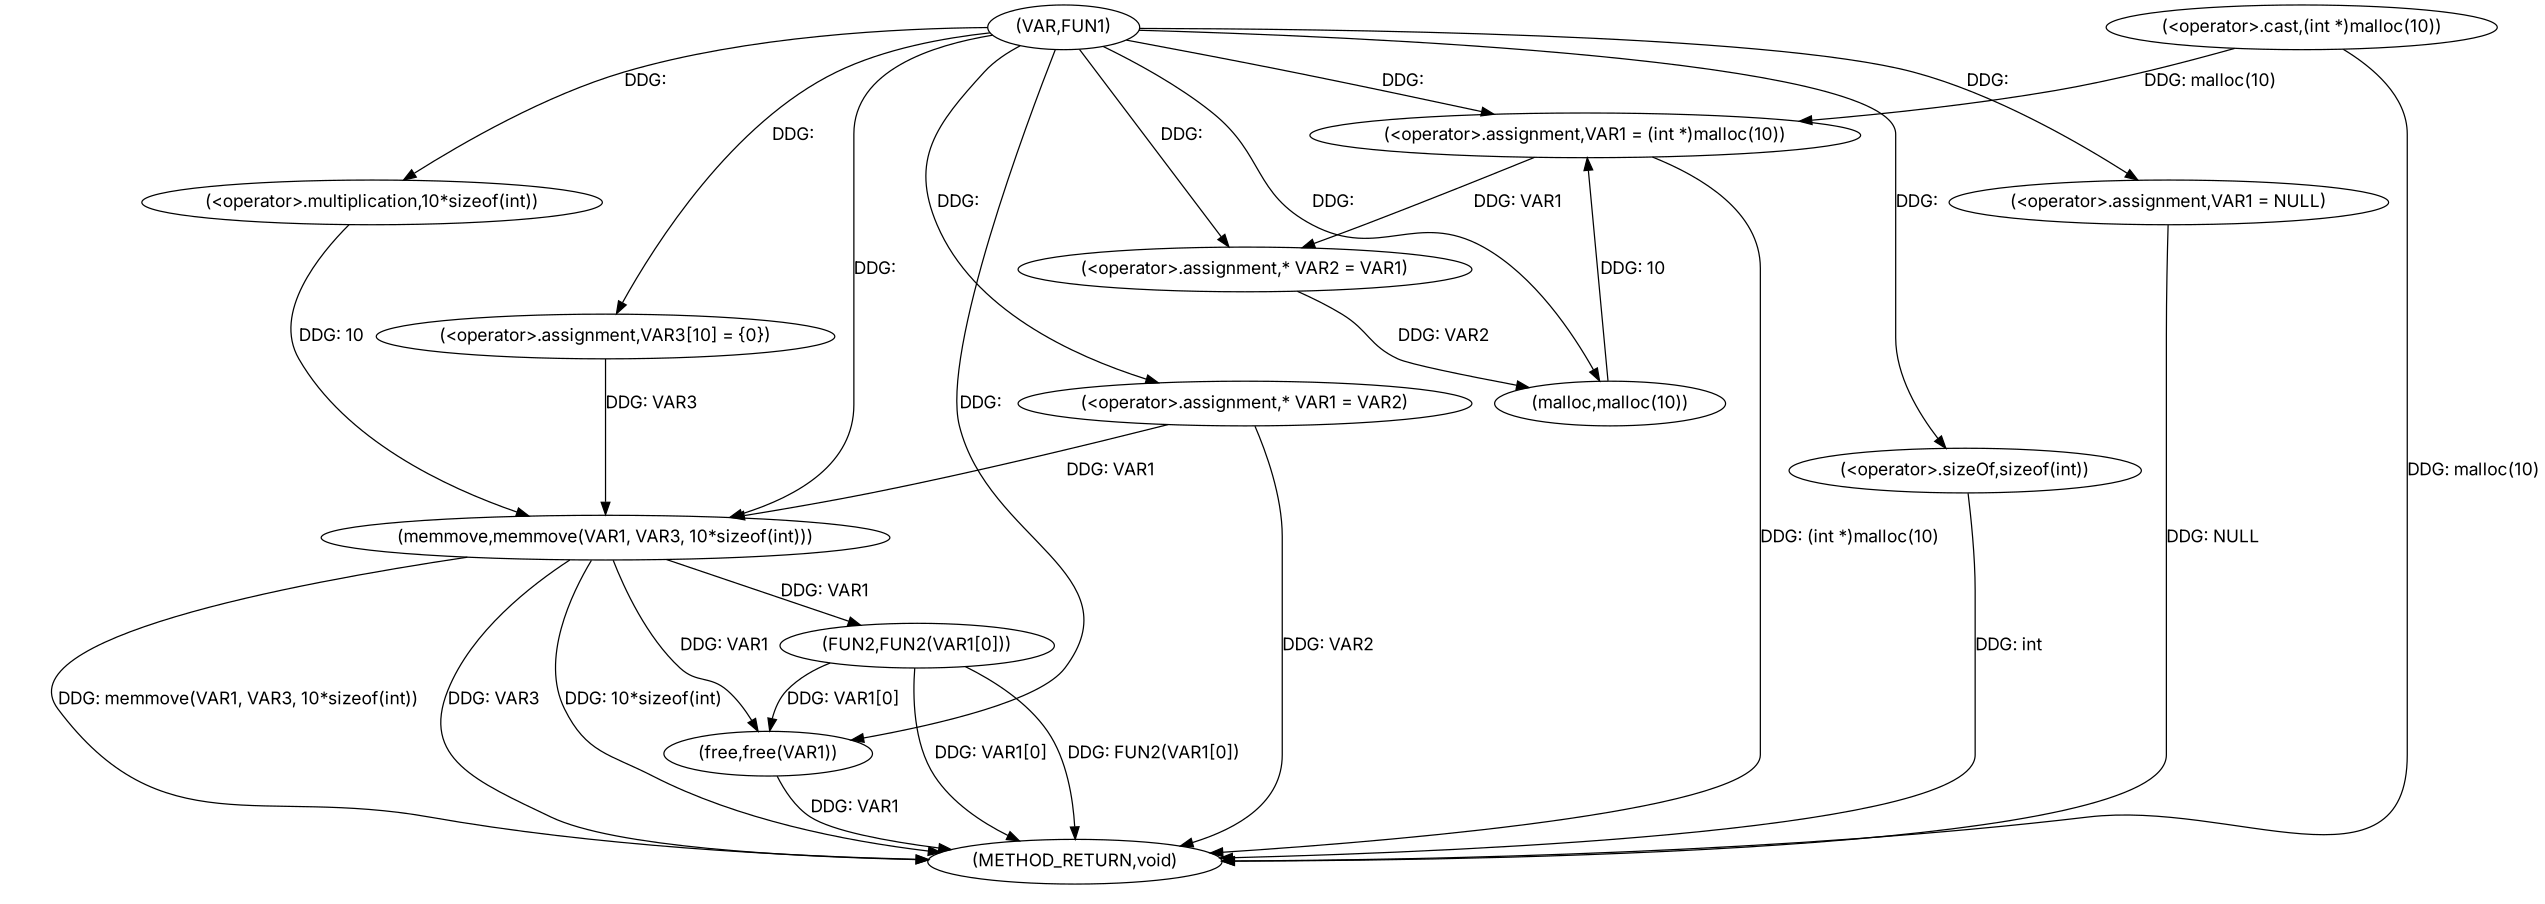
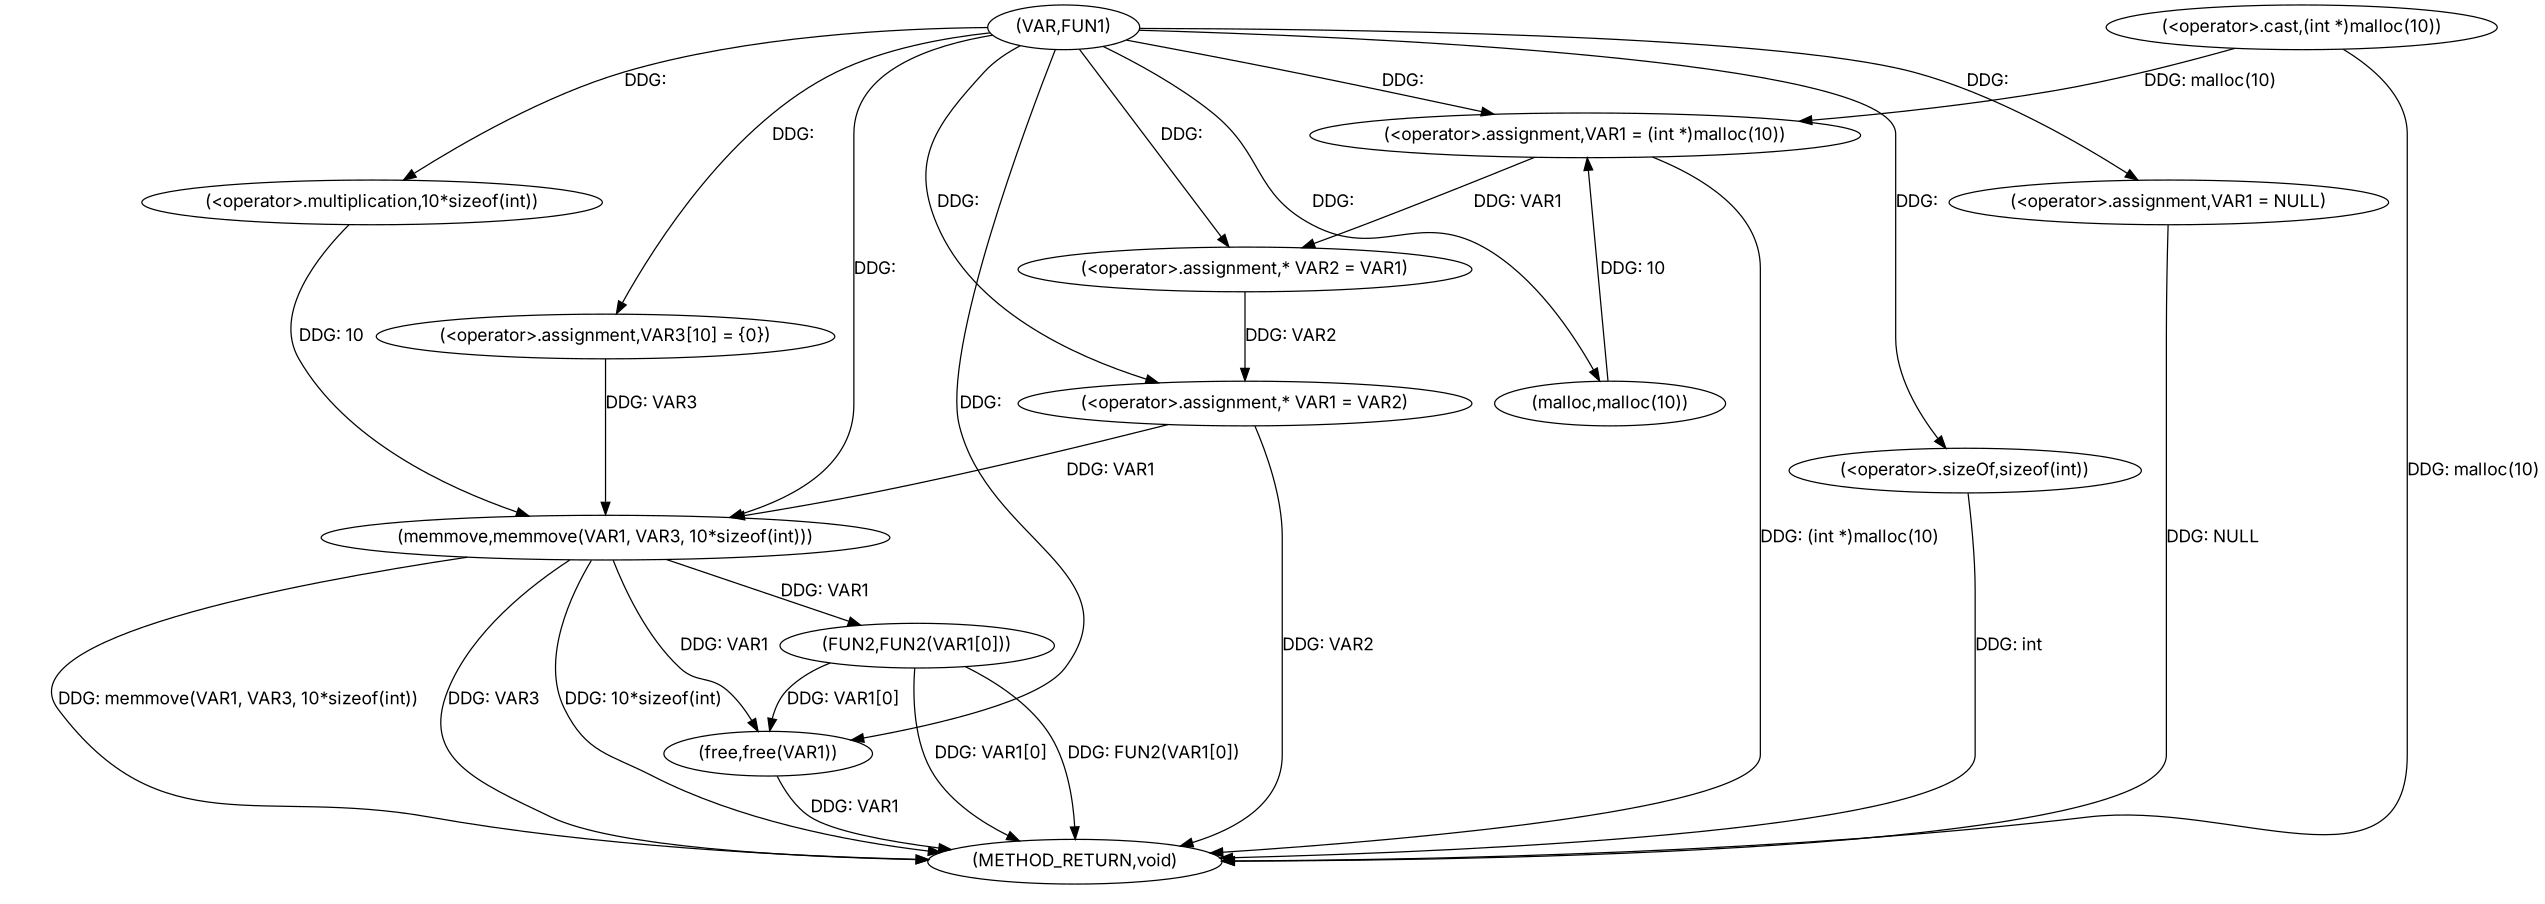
edge "(<operator>.assignment,* VAR2 = VAR1)" -> "(malloc,malloc(10))": now "(<operator>.assignment,* VAR2 = VAR1)" -> "(<operator>.assignment,* VAR1 = VAR2)"
